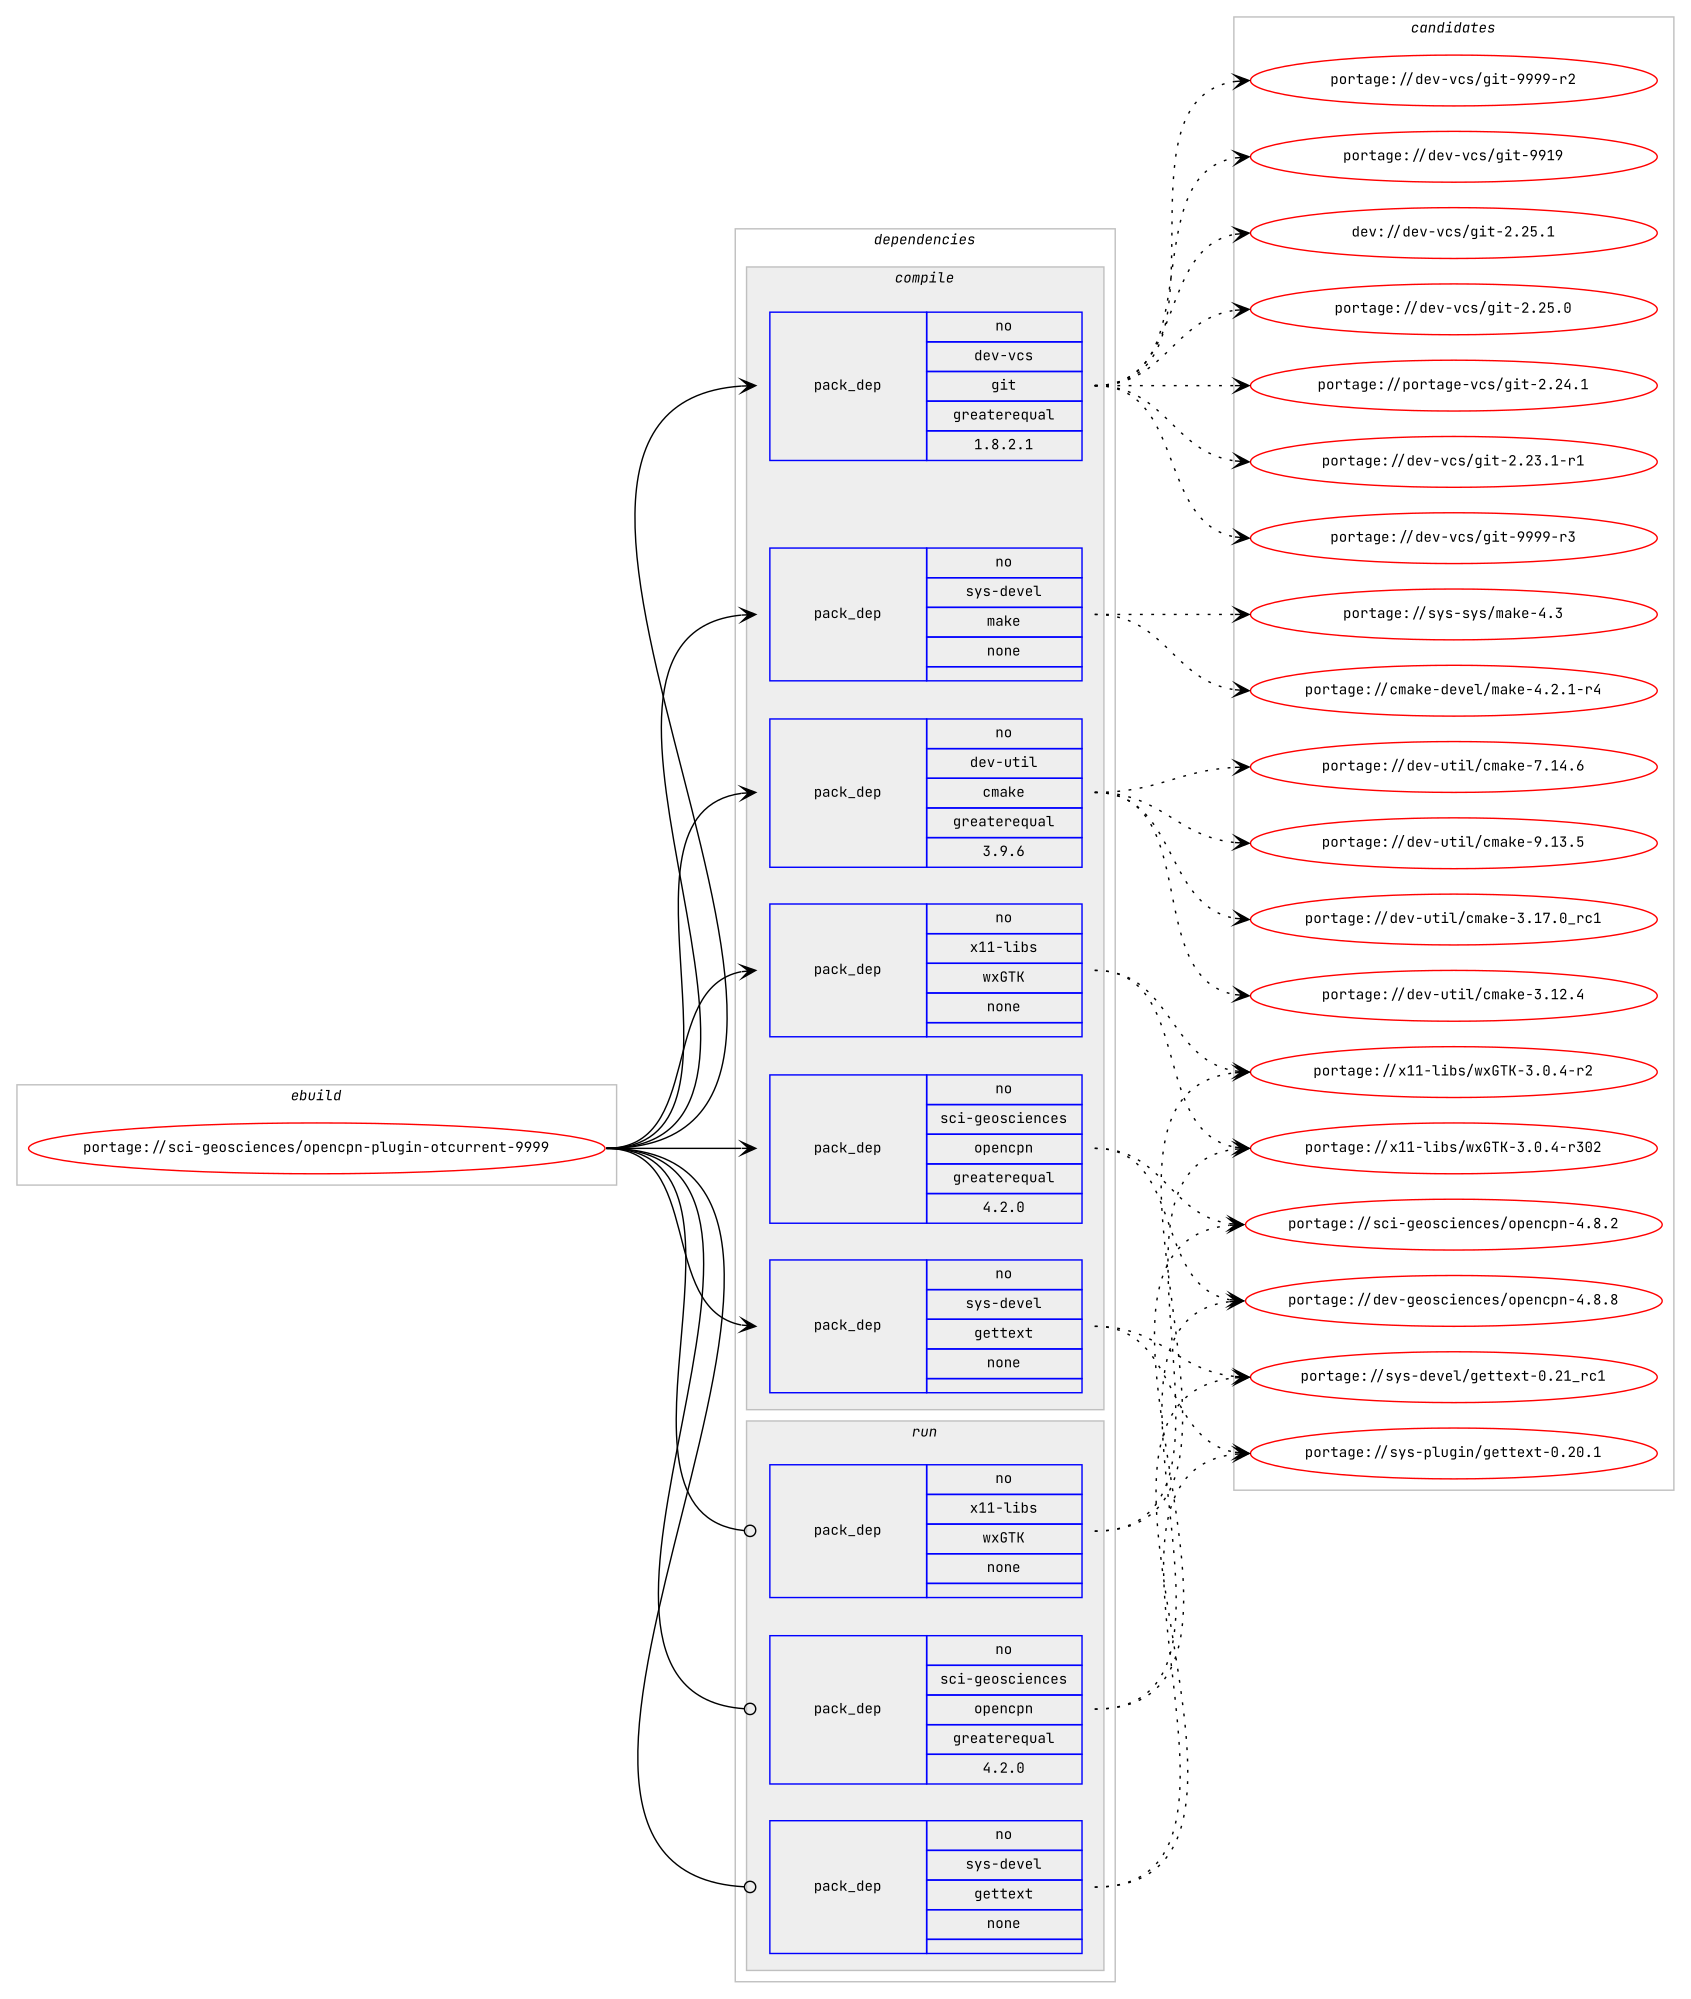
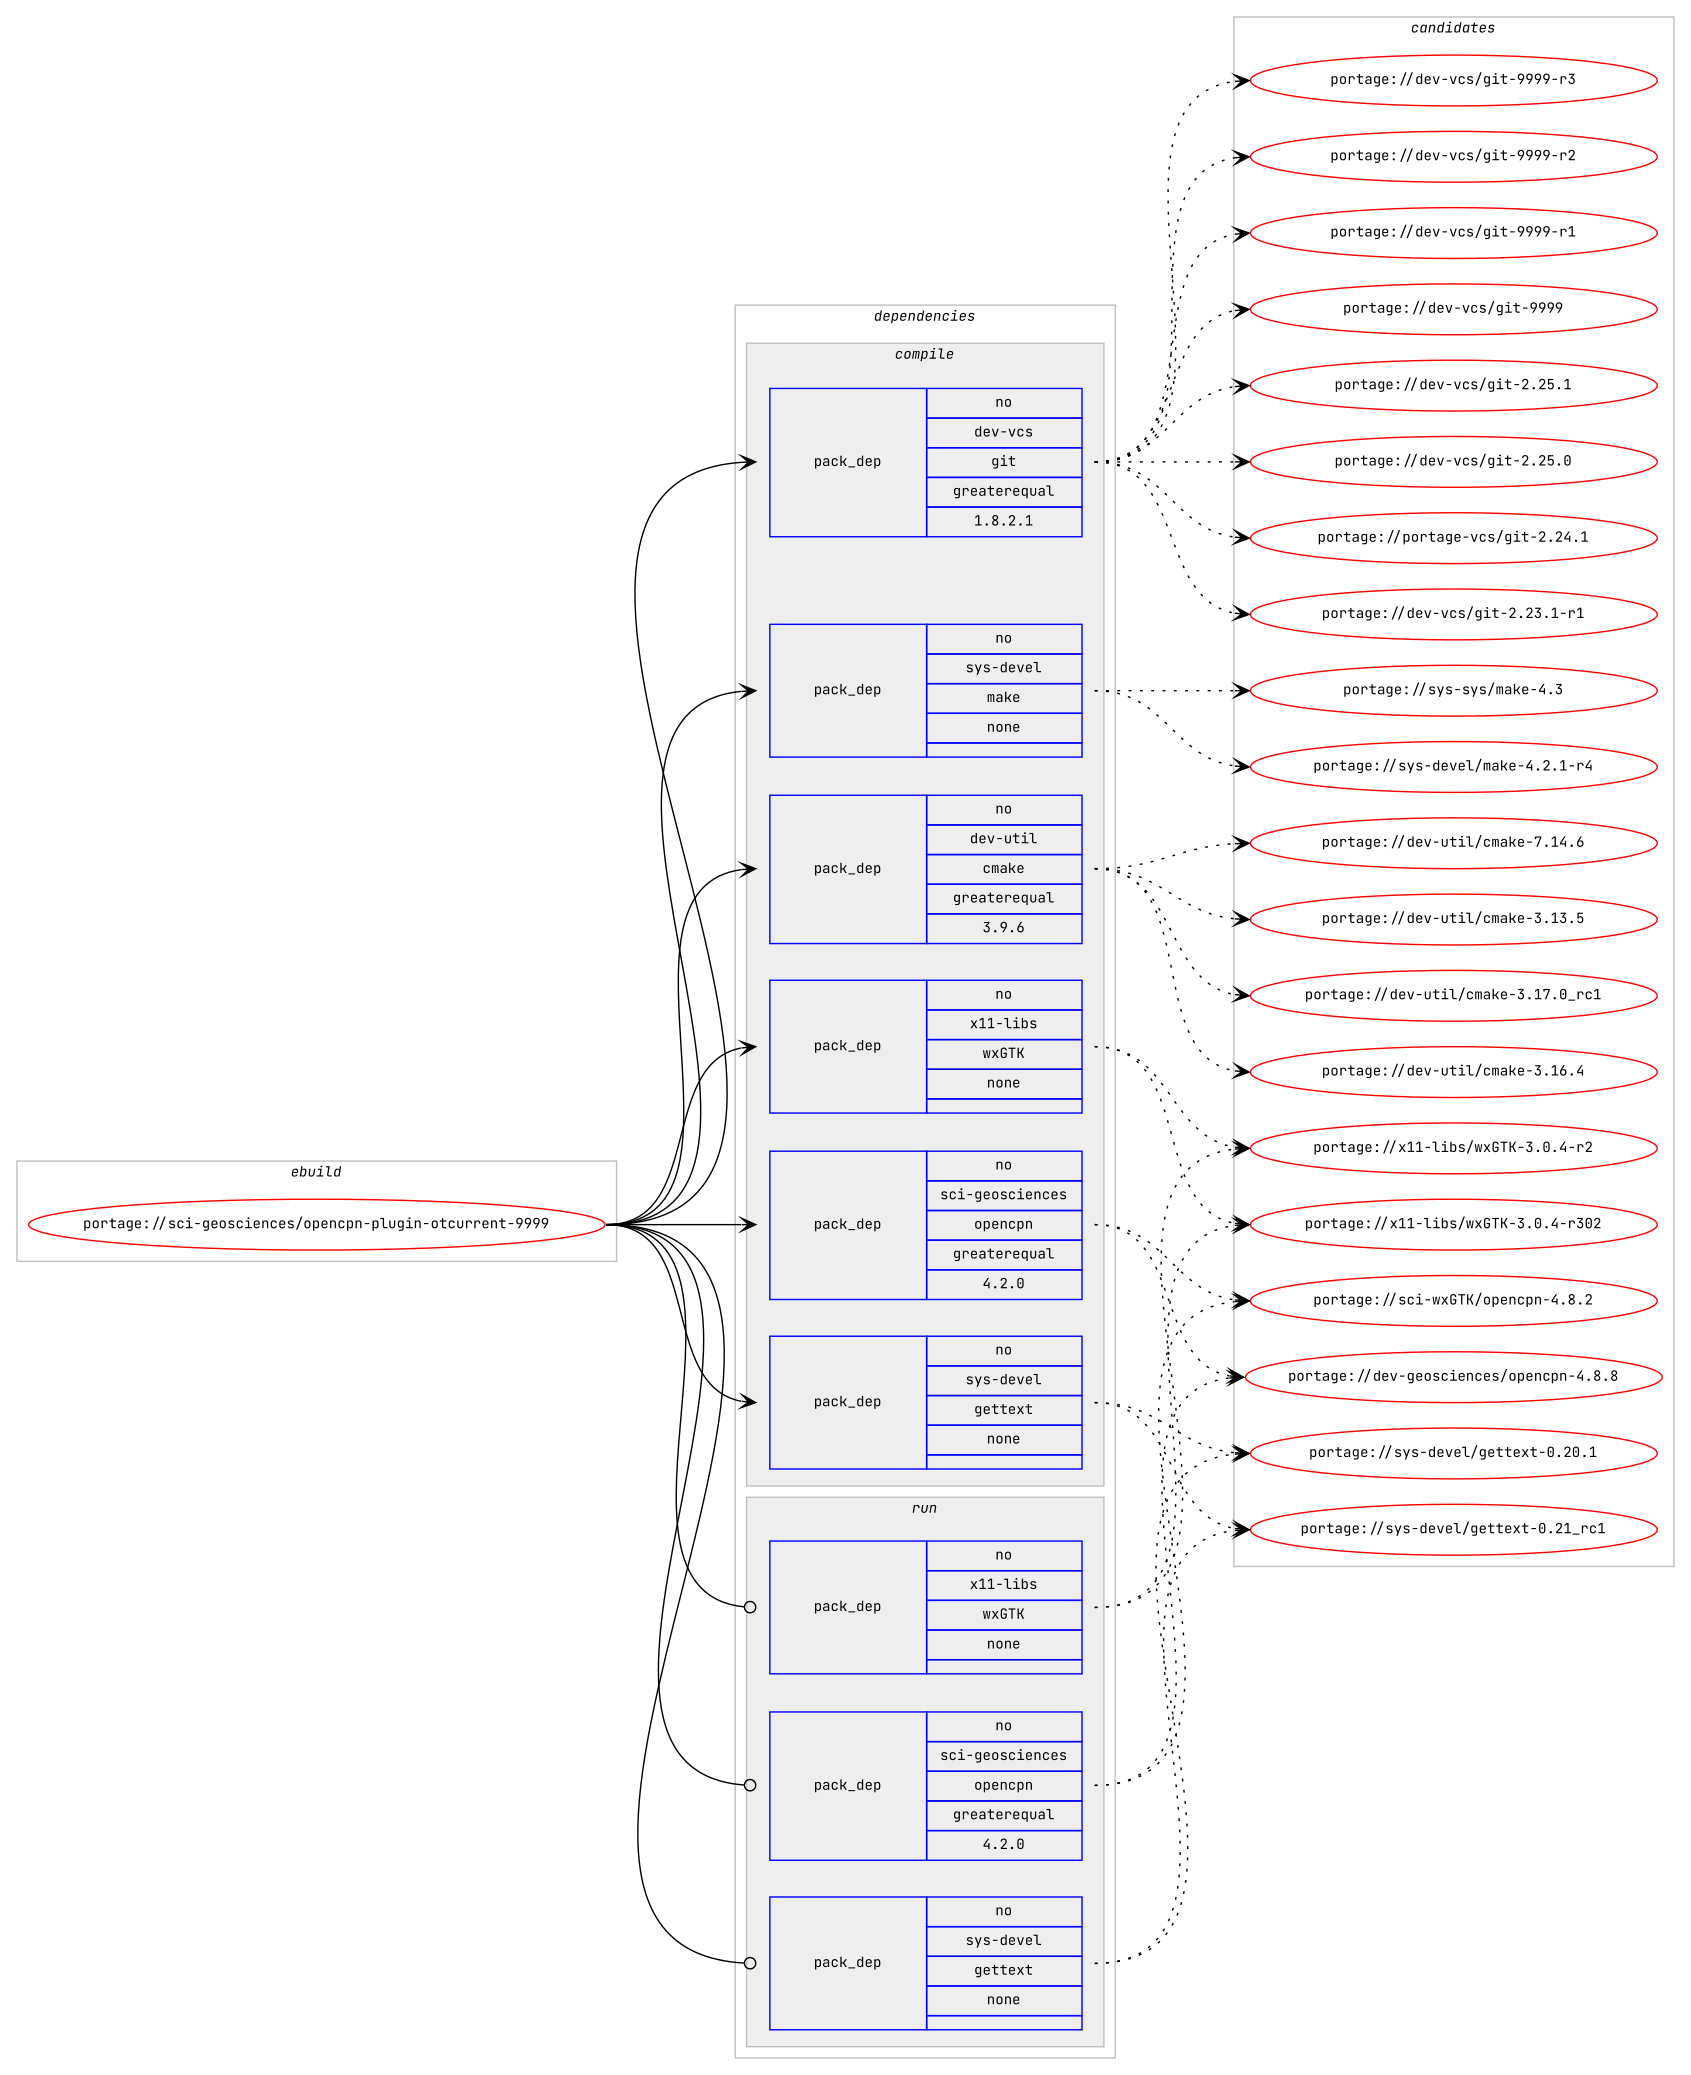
node "portage://dev-vcs/git-9919": label "portage://dev-vcs/git-9919" -> "portage://dev-vcs/git-9999"
node "portage://dev-vcs/git-9999-r1": added
node "dev://dev-vcs/git-2.25.1": label "dev://dev-vcs/git-2.25.1" -> "portage://dev-vcs/git-2.25.1"
node "portage://cmake-devel/make-4.2.1-r4": label "portage://cmake-devel/make-4.2.1-r4" -> "portage://sys-devel/make-4.2.1-r4"
node "portage://dev-util/cmake-9.13.5": label "portage://dev-util/cmake-9.13.5" -> "portage://dev-util/cmake-3.13.5"
node "portage://dev-util/cmake-3.12.4": label "portage://dev-util/cmake-3.12.4" -> "portage://dev-util/cmake-3.16.4"
node "portage://sci-geosciences/opencpn-4.8.2": label "portage://sci-geosciences/opencpn-4.8.2" -> "portage://sci-wxGTK/opencpn-4.8.2"
node "portage://sys-plugin/gettext-0.20.1": label "portage://sys-plugin/gettext-0.20.1" -> "portage://sys-devel/gettext-0.20.1"
